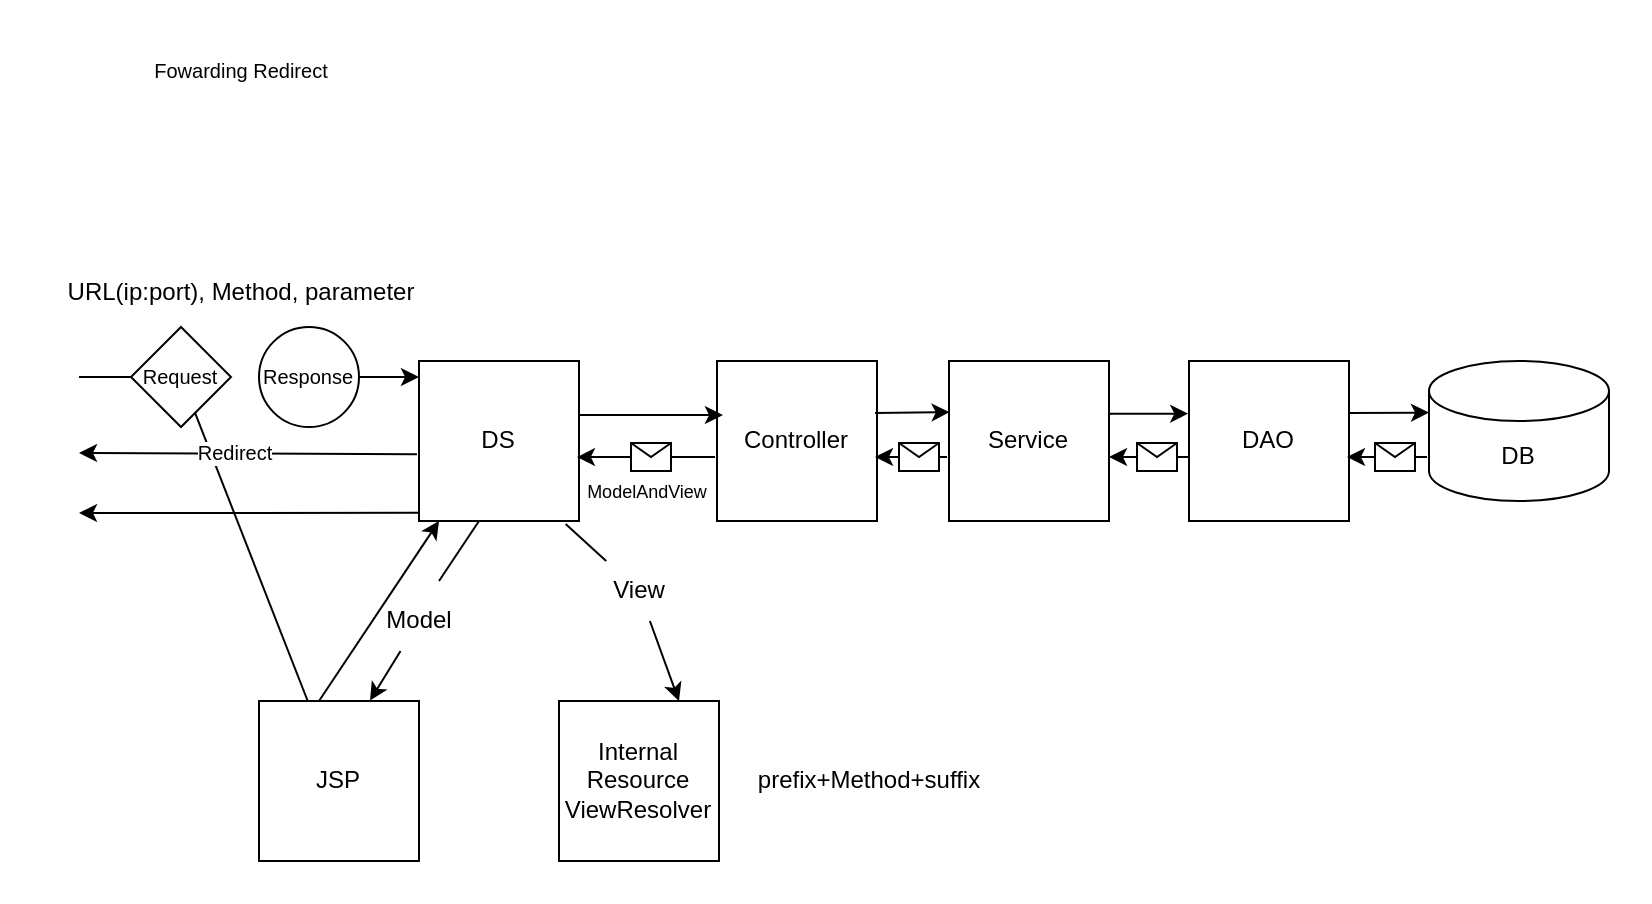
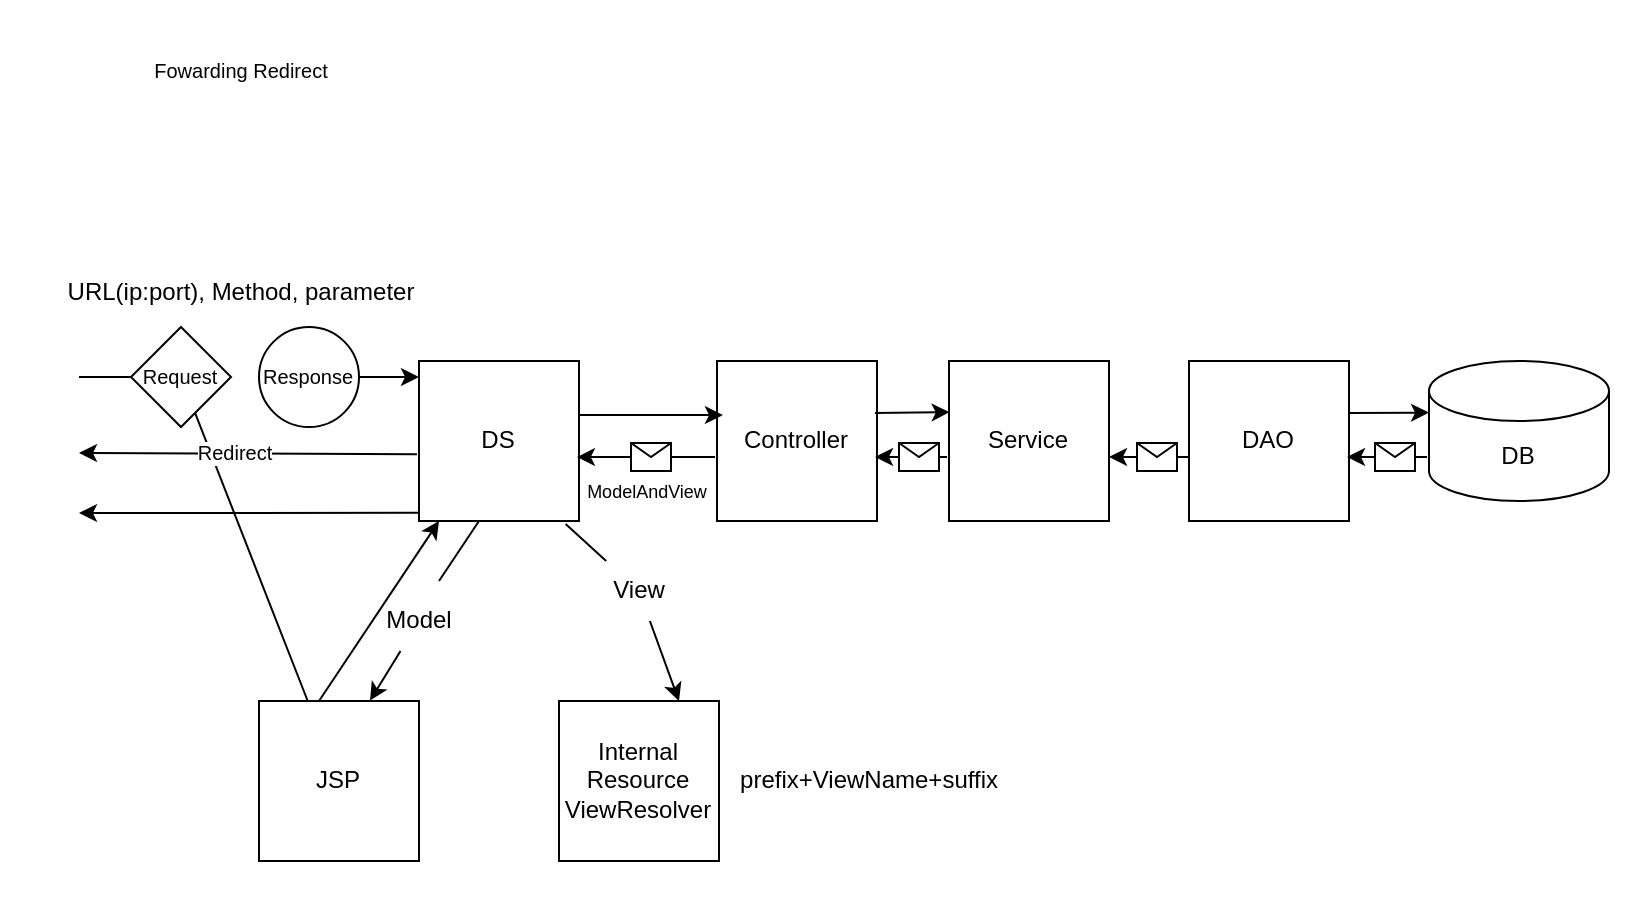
edge "Service" -> "DAO": removed
node "prefix+Method+suffix": label "prefix+Method+suffix" -> "prefix+ViewName+suffix"
